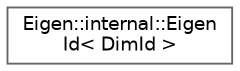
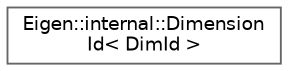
node "Eigen::internal::Eigen Id< DimId >": label "Eigen::internal::Eigen Id< DimId >" -> "Eigen::internal::Dimension Id< DimId >"
